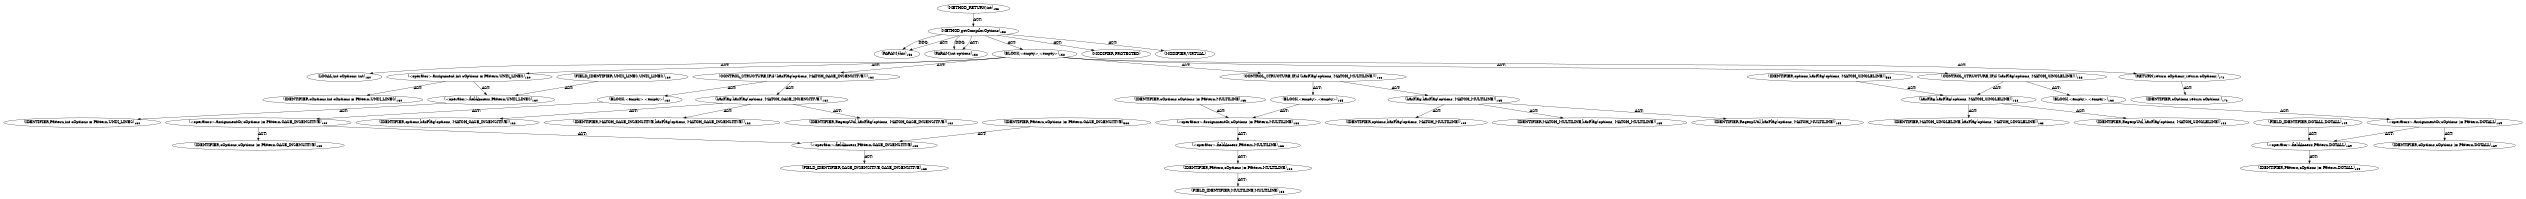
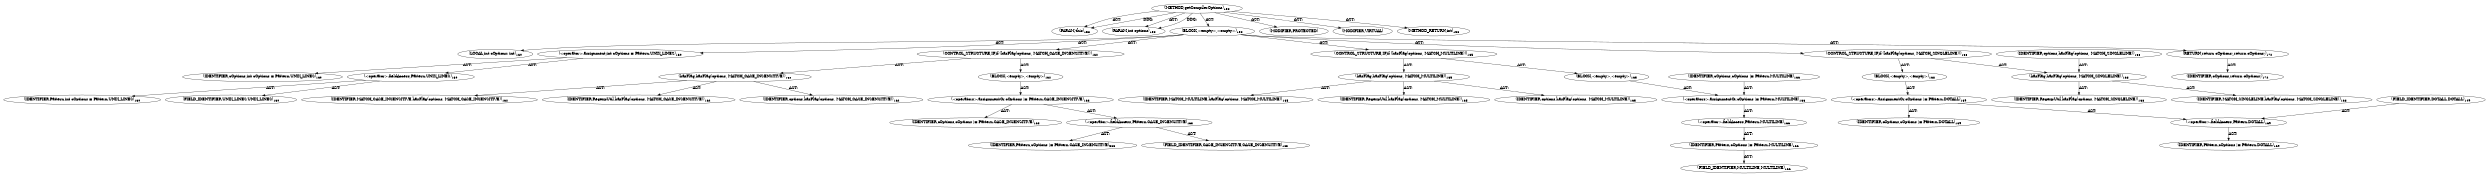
edge "(METHOD_RETURN,int)" -> "(METHOD,getCompilerOptions)": reversed
node "(IDENTIFIER,options,hasFlag(options, MATCH_SINGLELINE))": text "568" -> "168"
edge "(FIELD_IDENTIFIER,UNIX_LINES,UNIX_LINES)" -> "(<operator>.fieldAccess,Pattern.UNIX_LINES)": reversed
edge "(IDENTIFIER,Pattern,cOptions |= Pattern.CASE_INSENSITIVE)" -> "(<operator>.fieldAccess,Pattern.CASE_INSENSITIVE)": reversed
